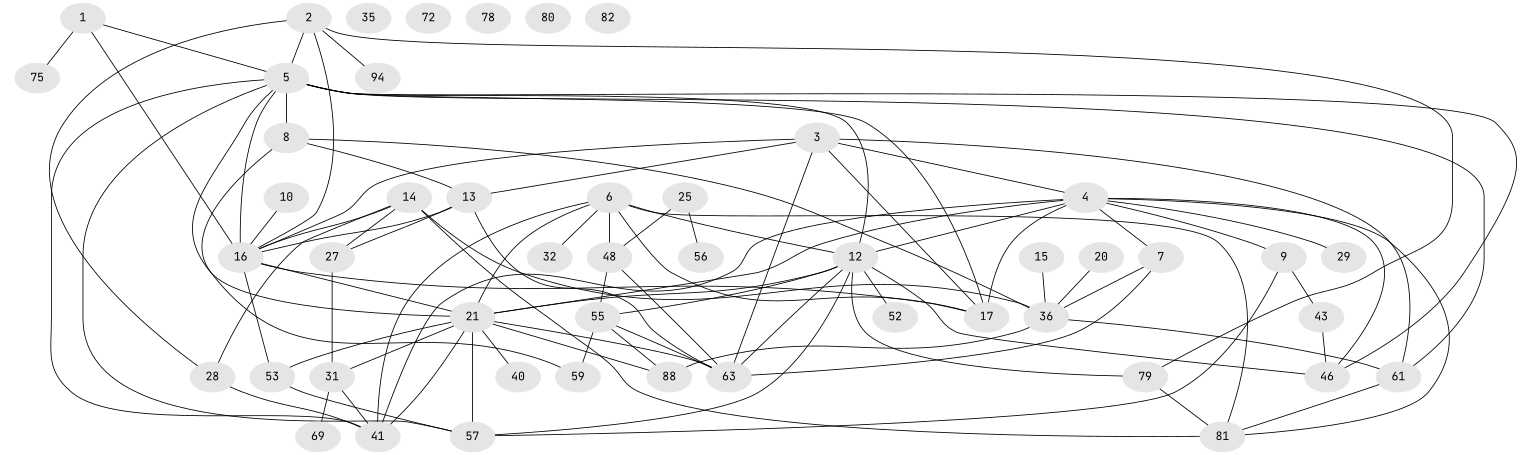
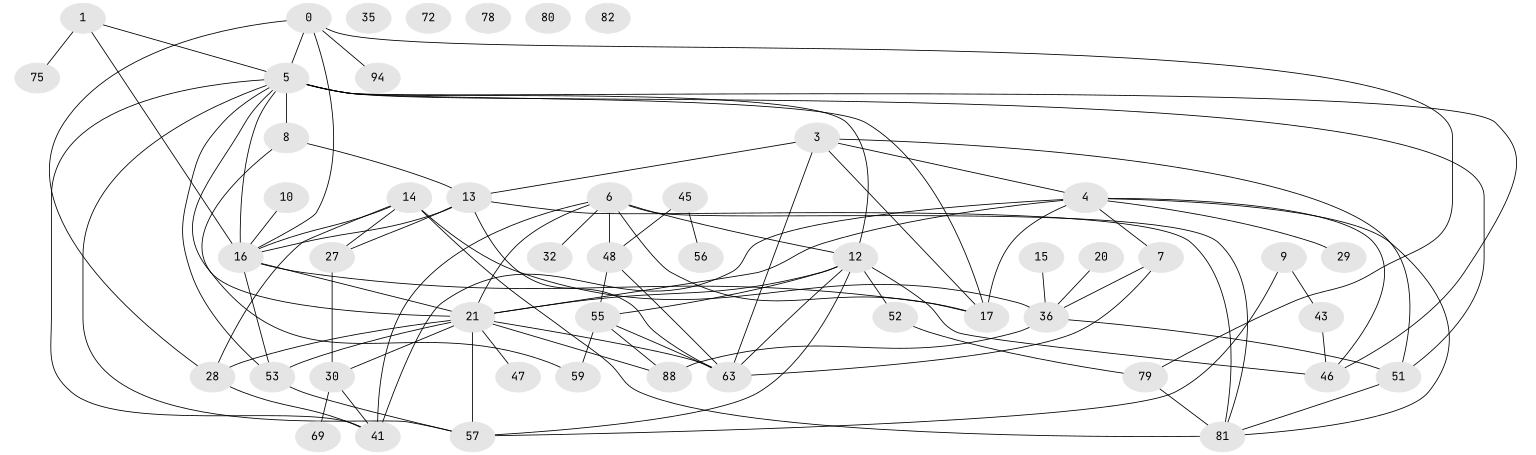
node "2": label "2" -> "0"
edge "3" -- "16": removed
edge "8" -- "36": removed
node "25": label "25" -> "45"
edge "13" -- "81": added
edge "5" -- "53": added
edge "4" -- "9": removed
edge "4" -- "12": removed
edge "12" -- "79": now "52" -- "79"
node "31": label "31" -> "30"
node "40": label "40" -> "47"
node "61": label "61" -> "51"
edge "21" -- "41": now "21" -- "28"
